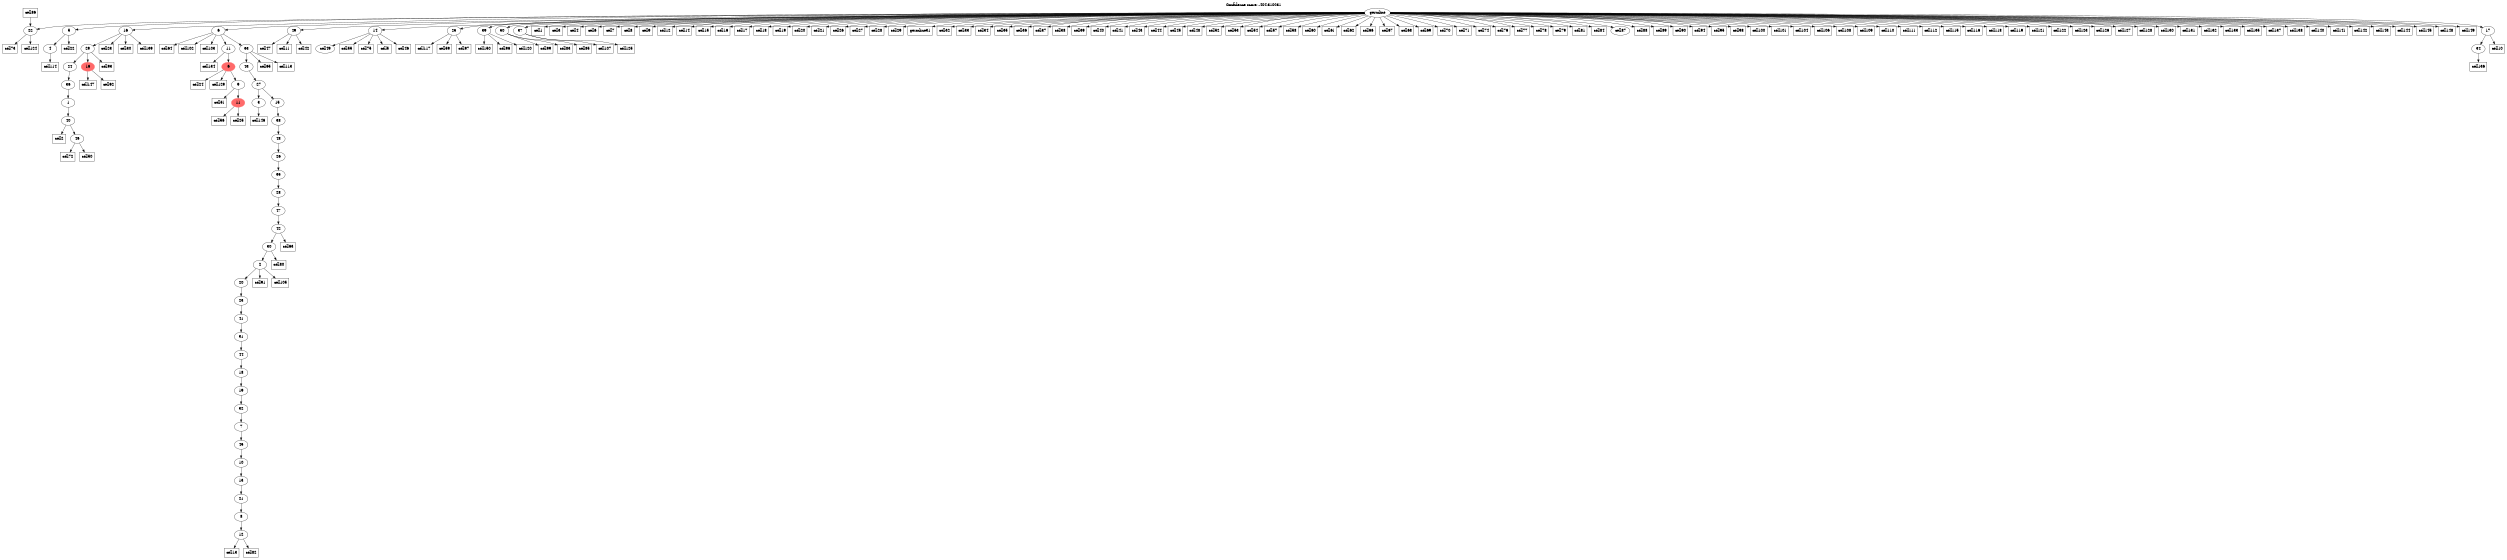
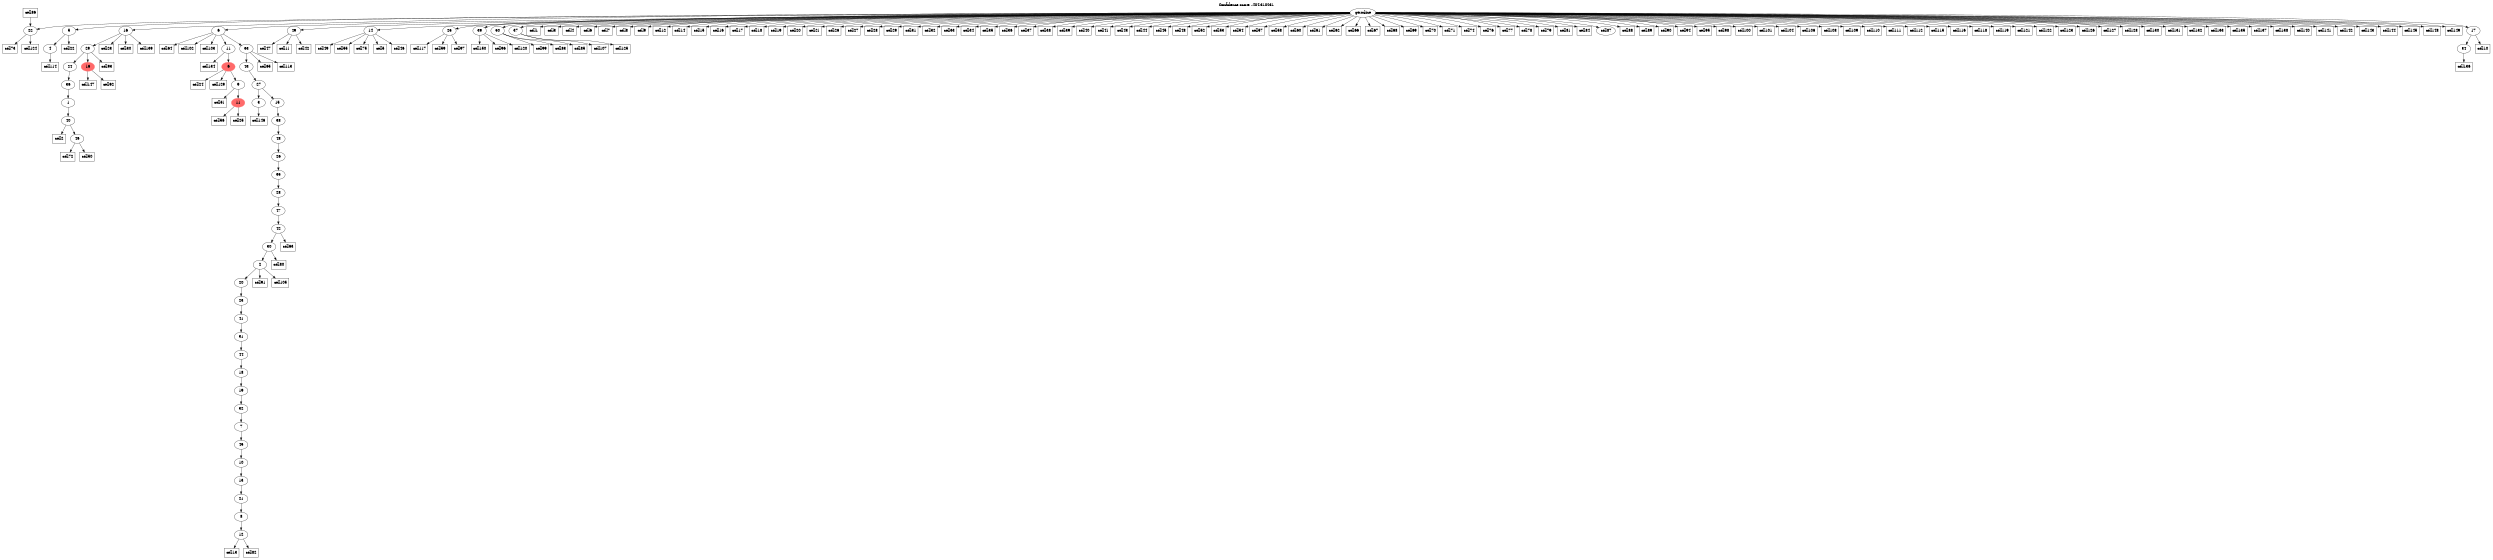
node "germline31": label "germline31" -> "cell31"
node "cell49": shape ellipse -> box
